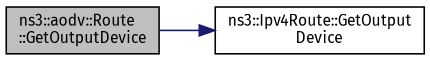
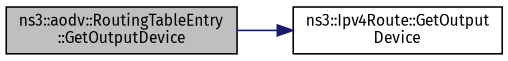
node "ns3::aodv::Route ::GetOutputDevice": label "ns3::aodv::Route ::GetOutputDevice" -> "ns3::aodv::RoutingTableEntry ::GetOutputDevice"
